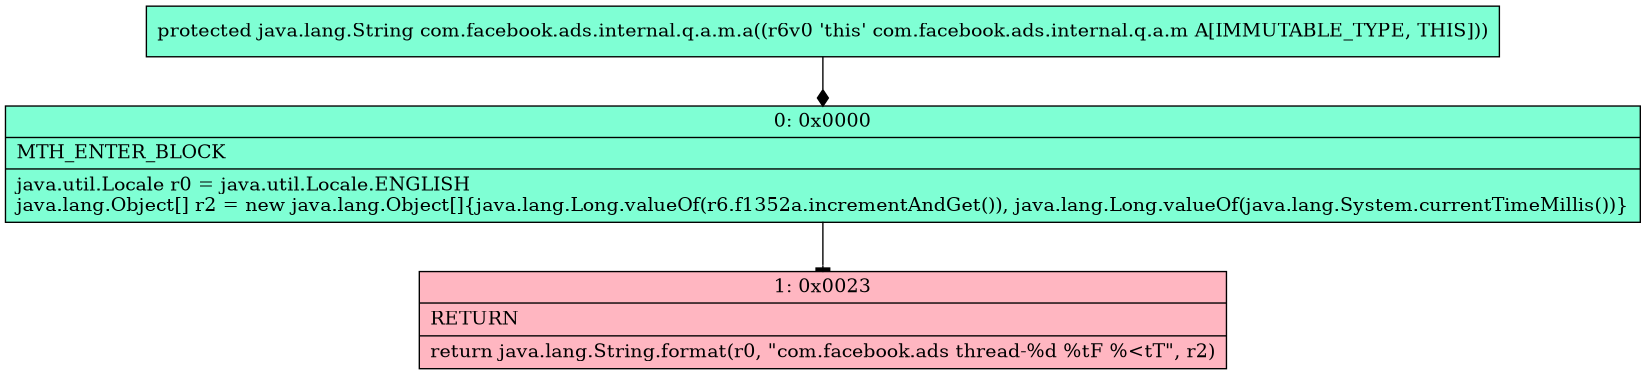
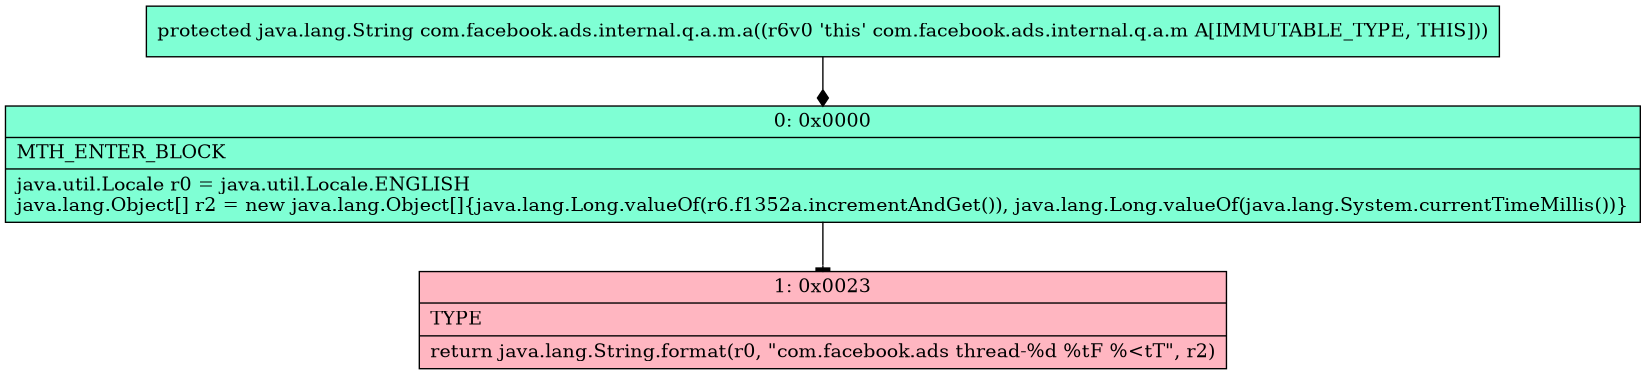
node "1: 0x0023": text "RETURN" -> "TYPE"
